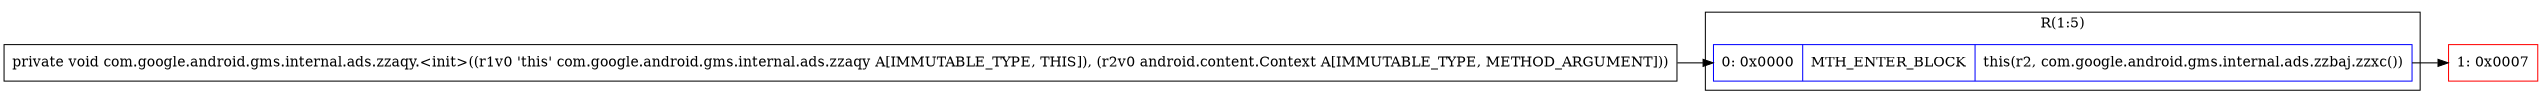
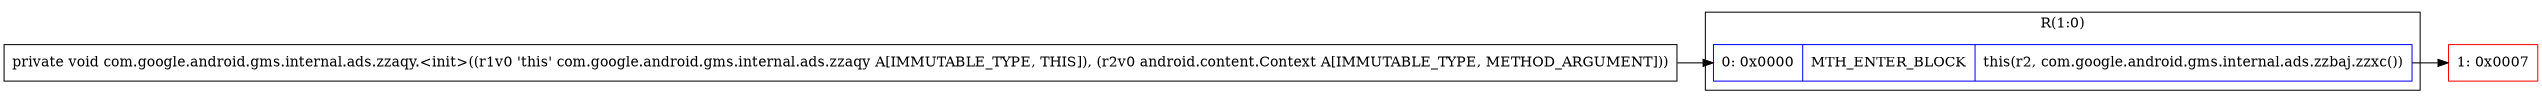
cluster "R(1:5)": label "R(1:5)" -> "R(1:0)"
